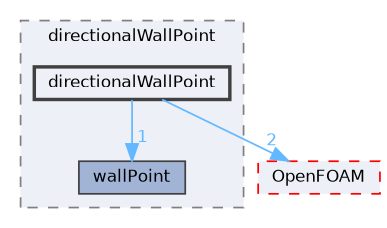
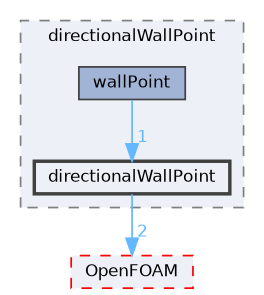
edge "directionalWallPoint" -> "wallPoint": reversed
